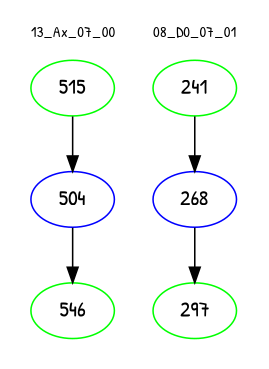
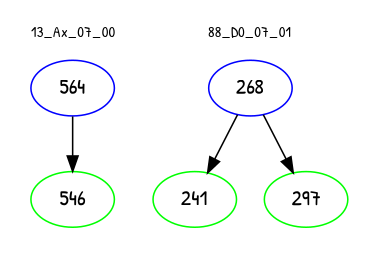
cluster "08_D0_07_01": label "08_D0_07_01" -> "88_D0_07_01"
node "515": removed
edge "241" -> "268": reversed
node "504": label "504" -> "564"
